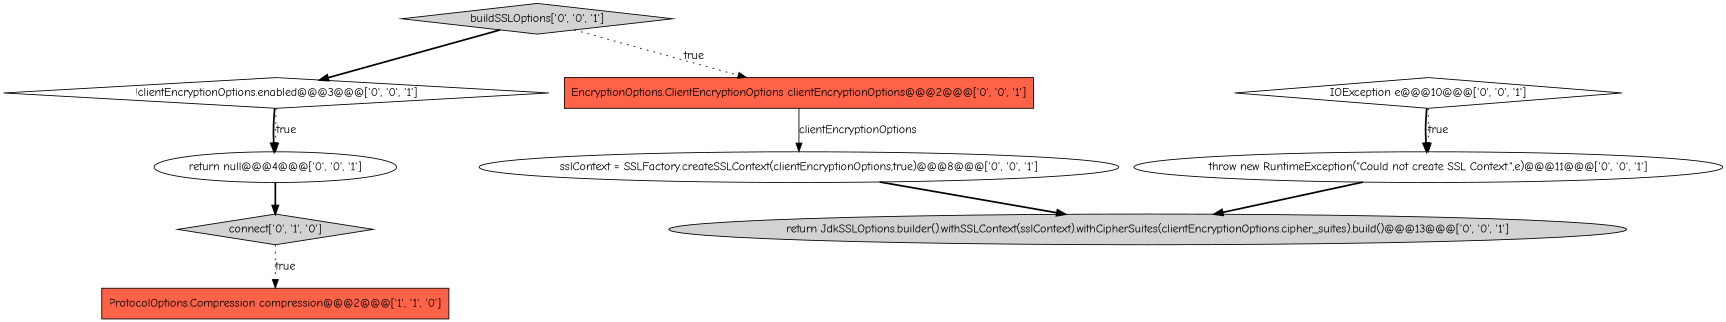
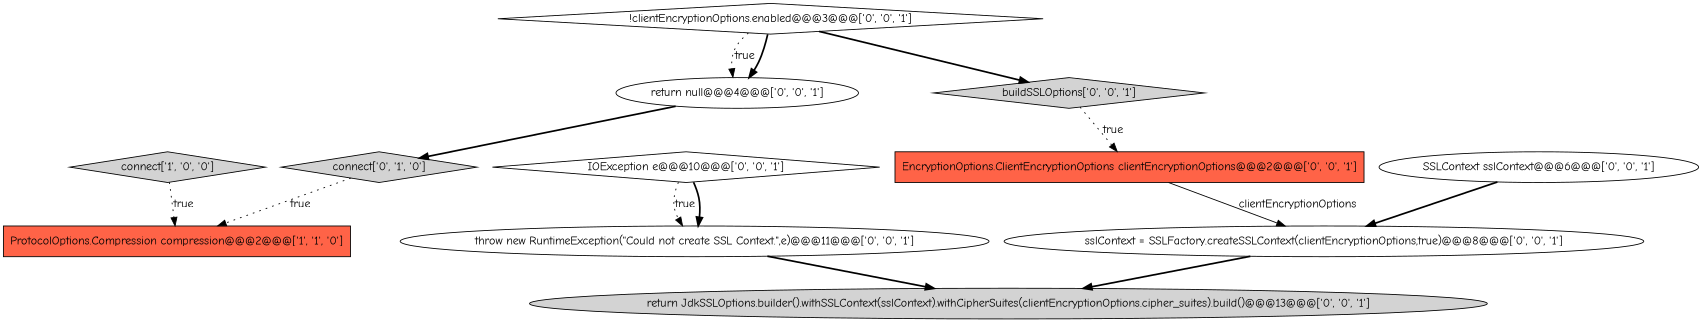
edge "buildSSLOptions['0', '0', '1']" -> "!clientEncryptionOptions.enabled@@@3@@@['0', '0', '1']": reversed
node "connect['1', '0', '0']": added
node "SSLContext sslContext@@@6@@@['0', '0', '1']": added
